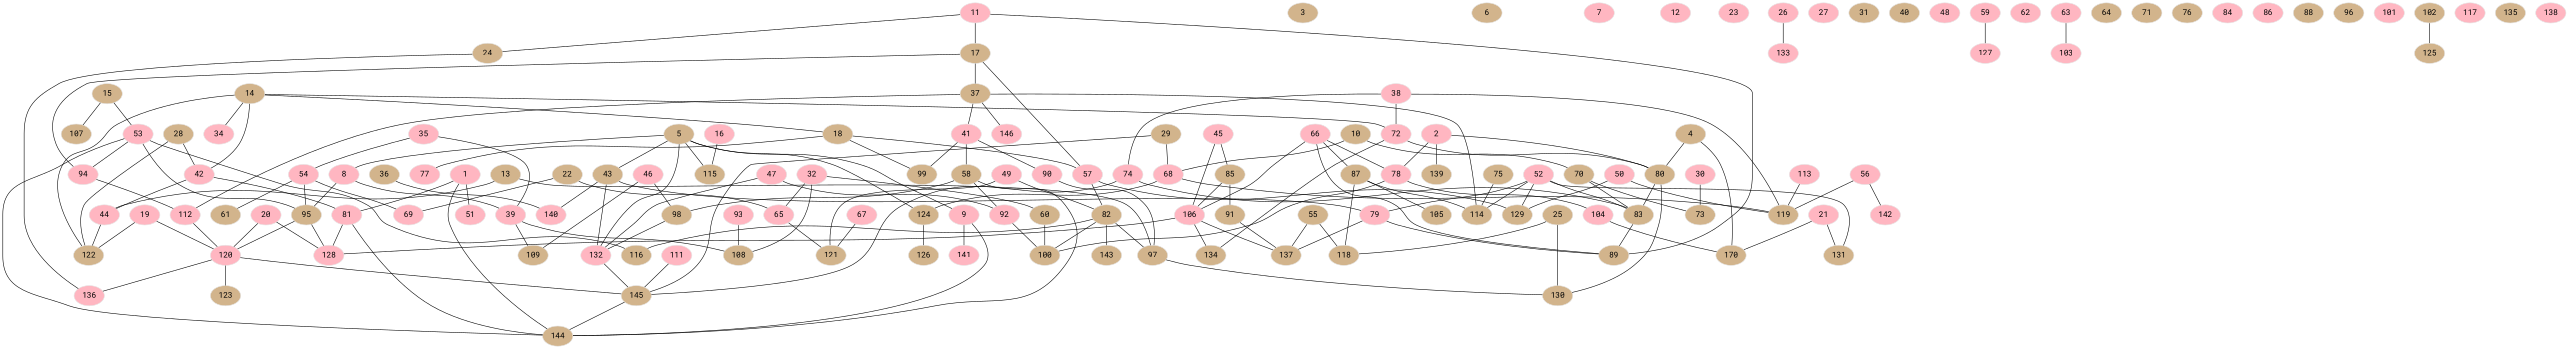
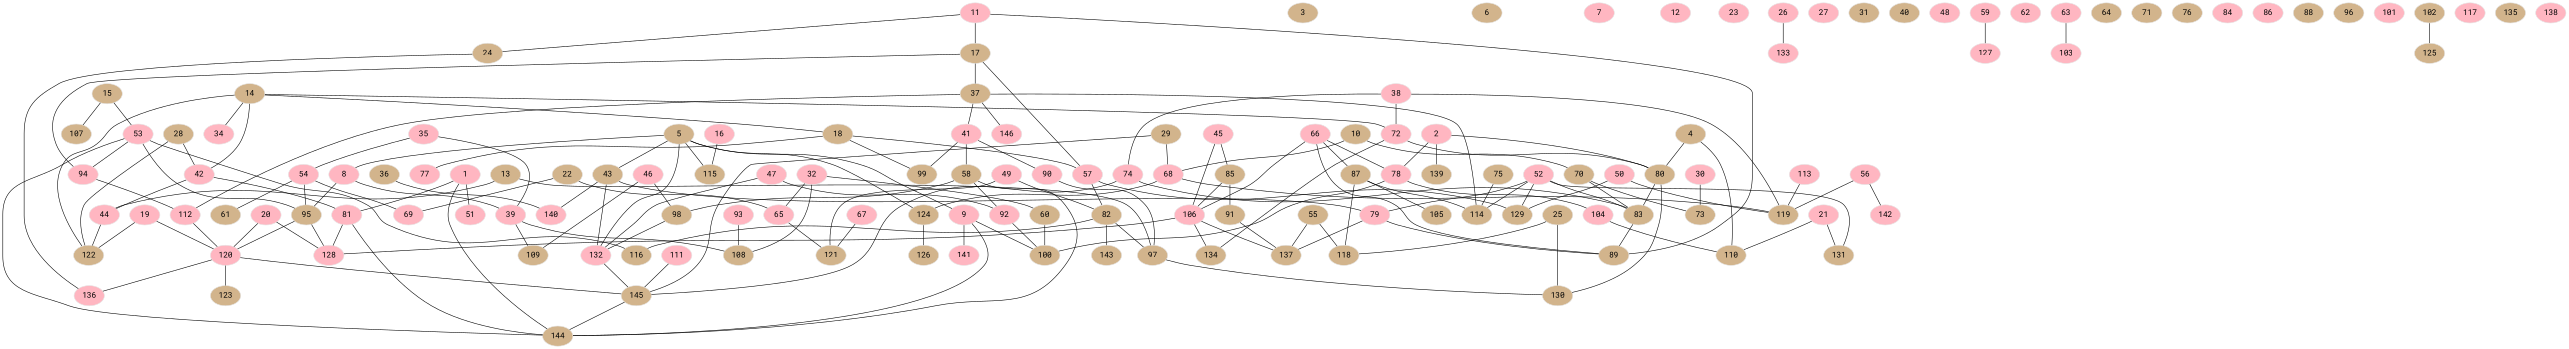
edge "82" -- "100": now "9" -- "100"
node "170": label "170" -> "110"
